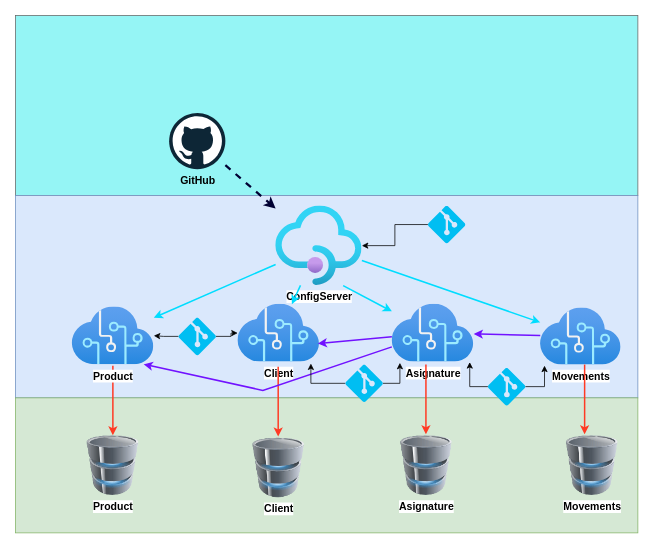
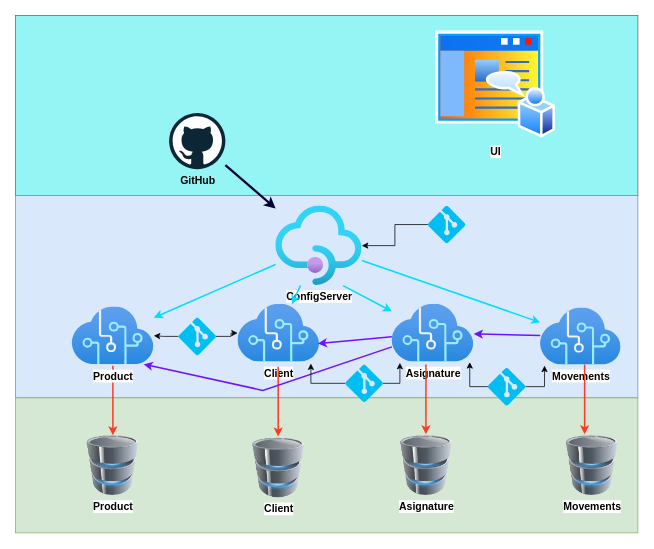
node "UI": added
edge "GitHub" -> "ConfigServer": style dashed -> solid
